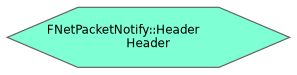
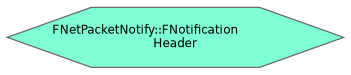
node "FNetPacketNotify::Header Header": label "FNetPacketNotify::Header Header" -> "FNetPacketNotify::FNotification Header"
